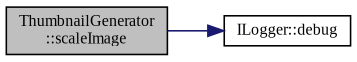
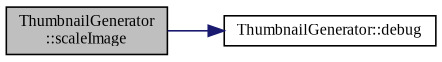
node "ILogger::debug": label "ILogger::debug" -> "ThumbnailGenerator::debug"
